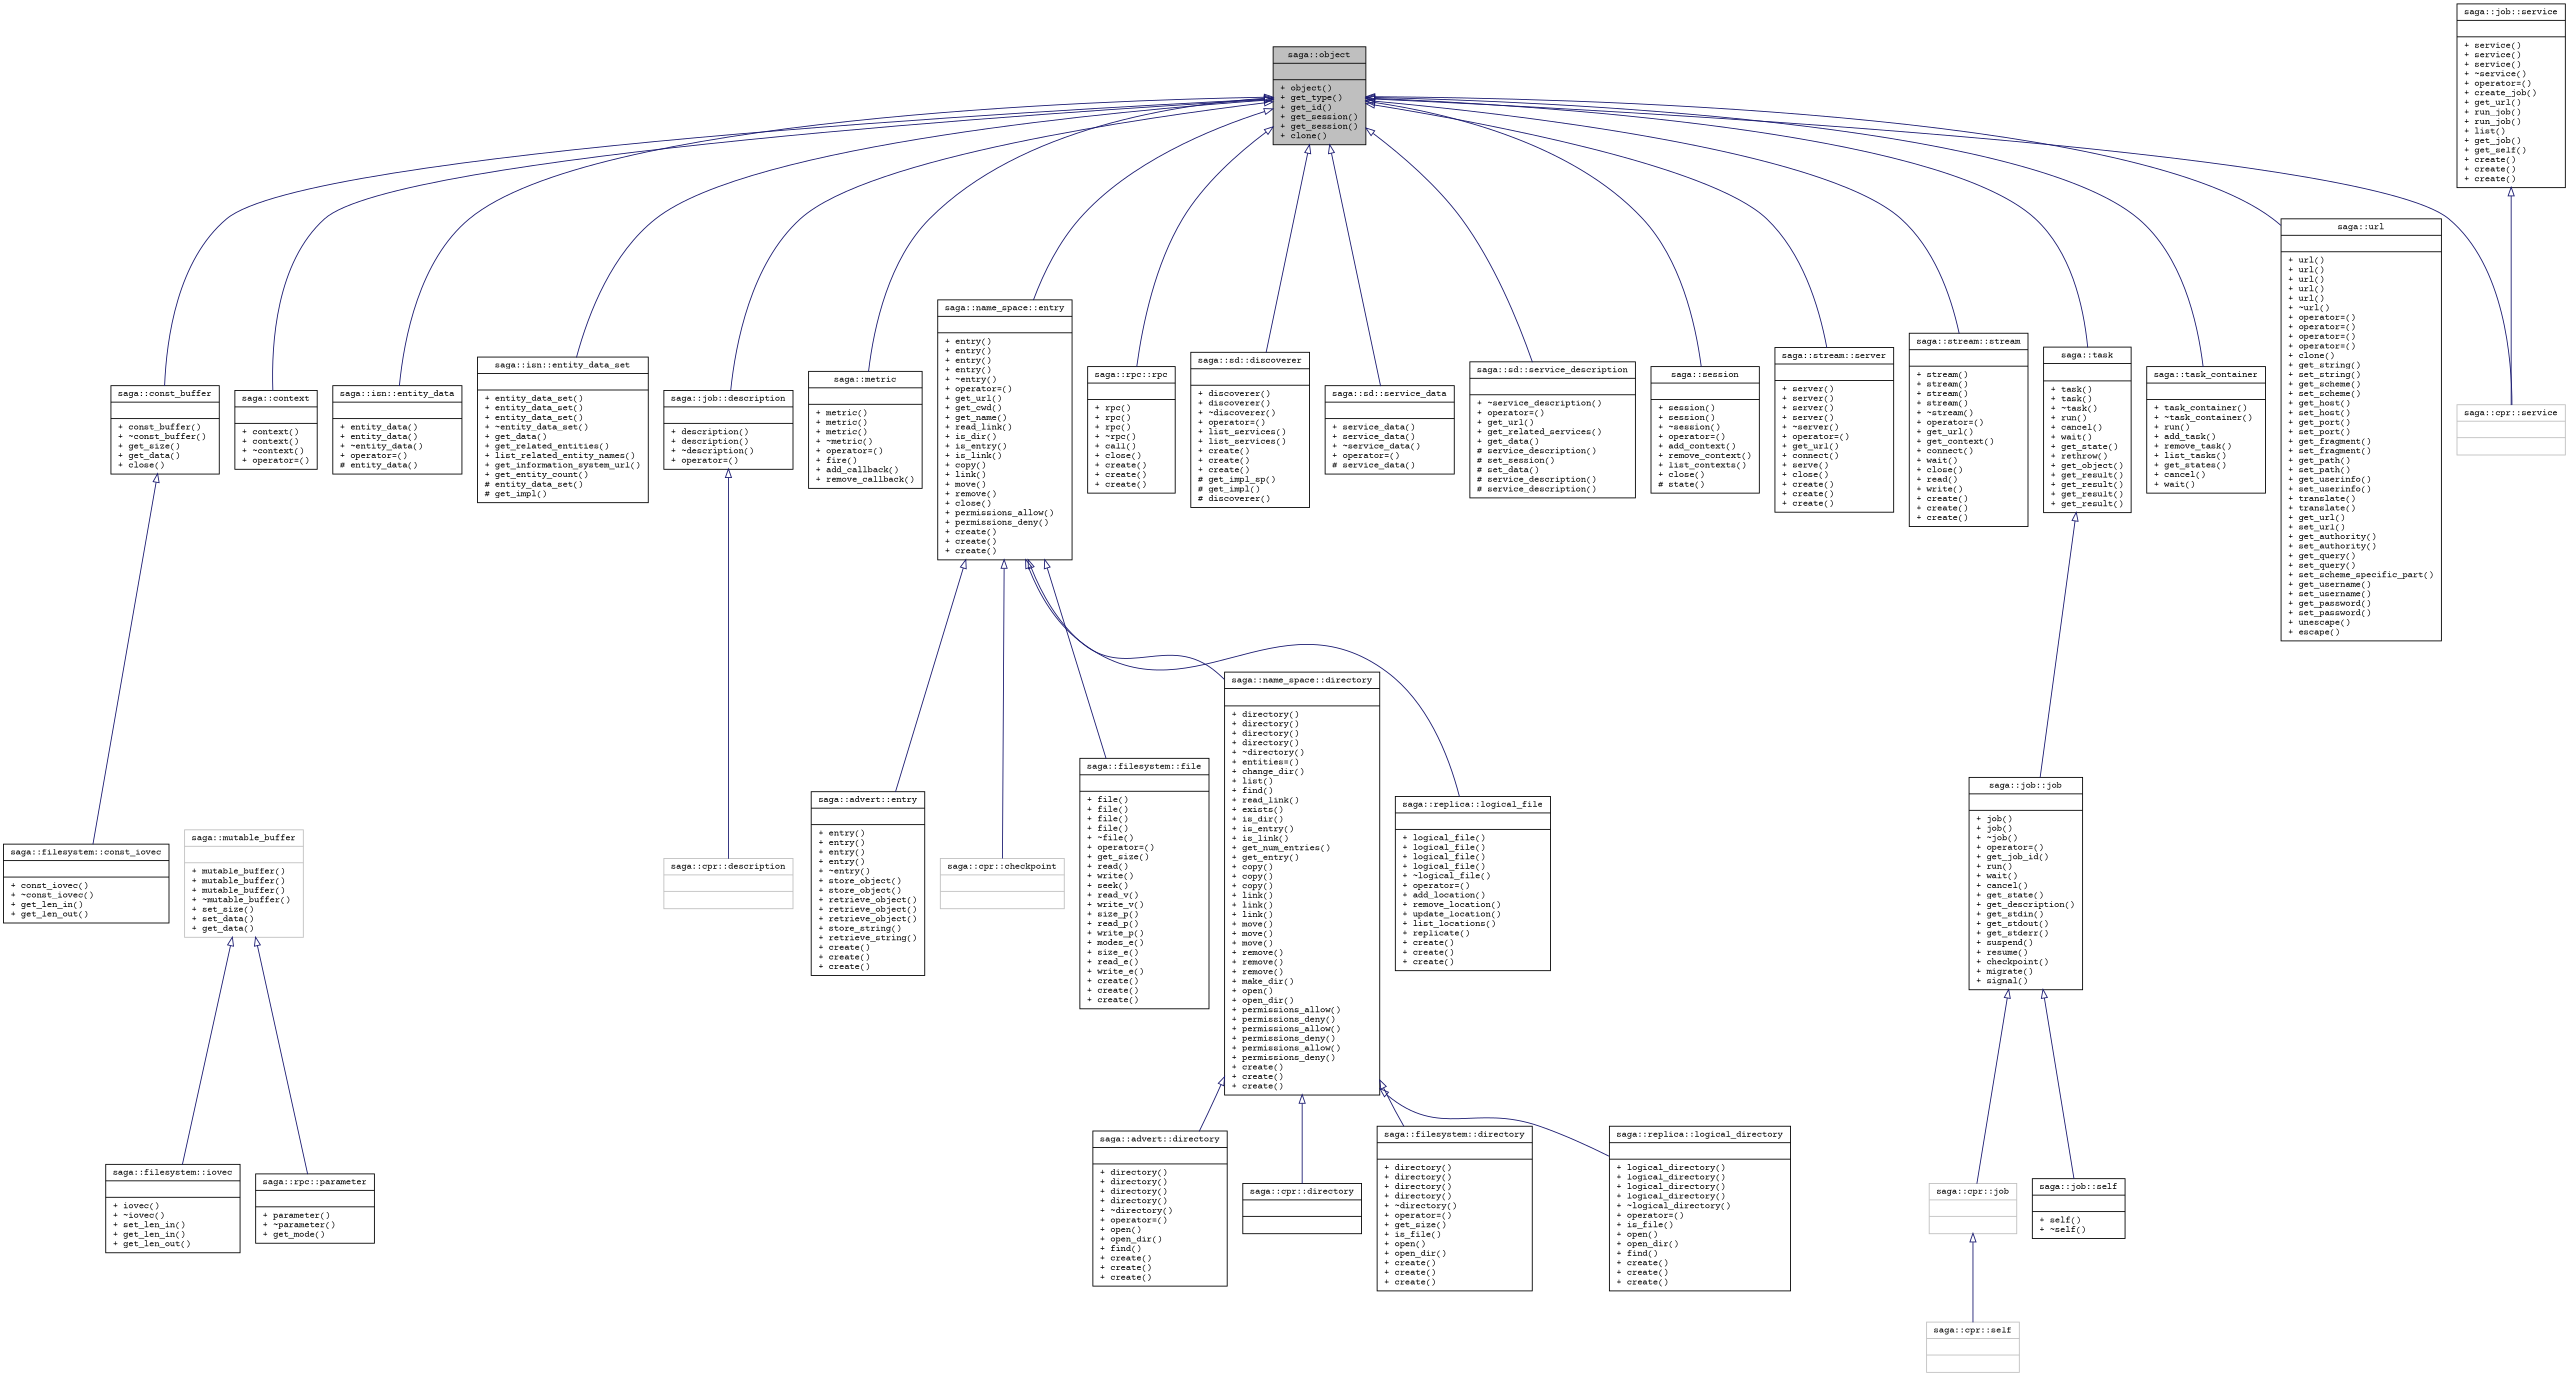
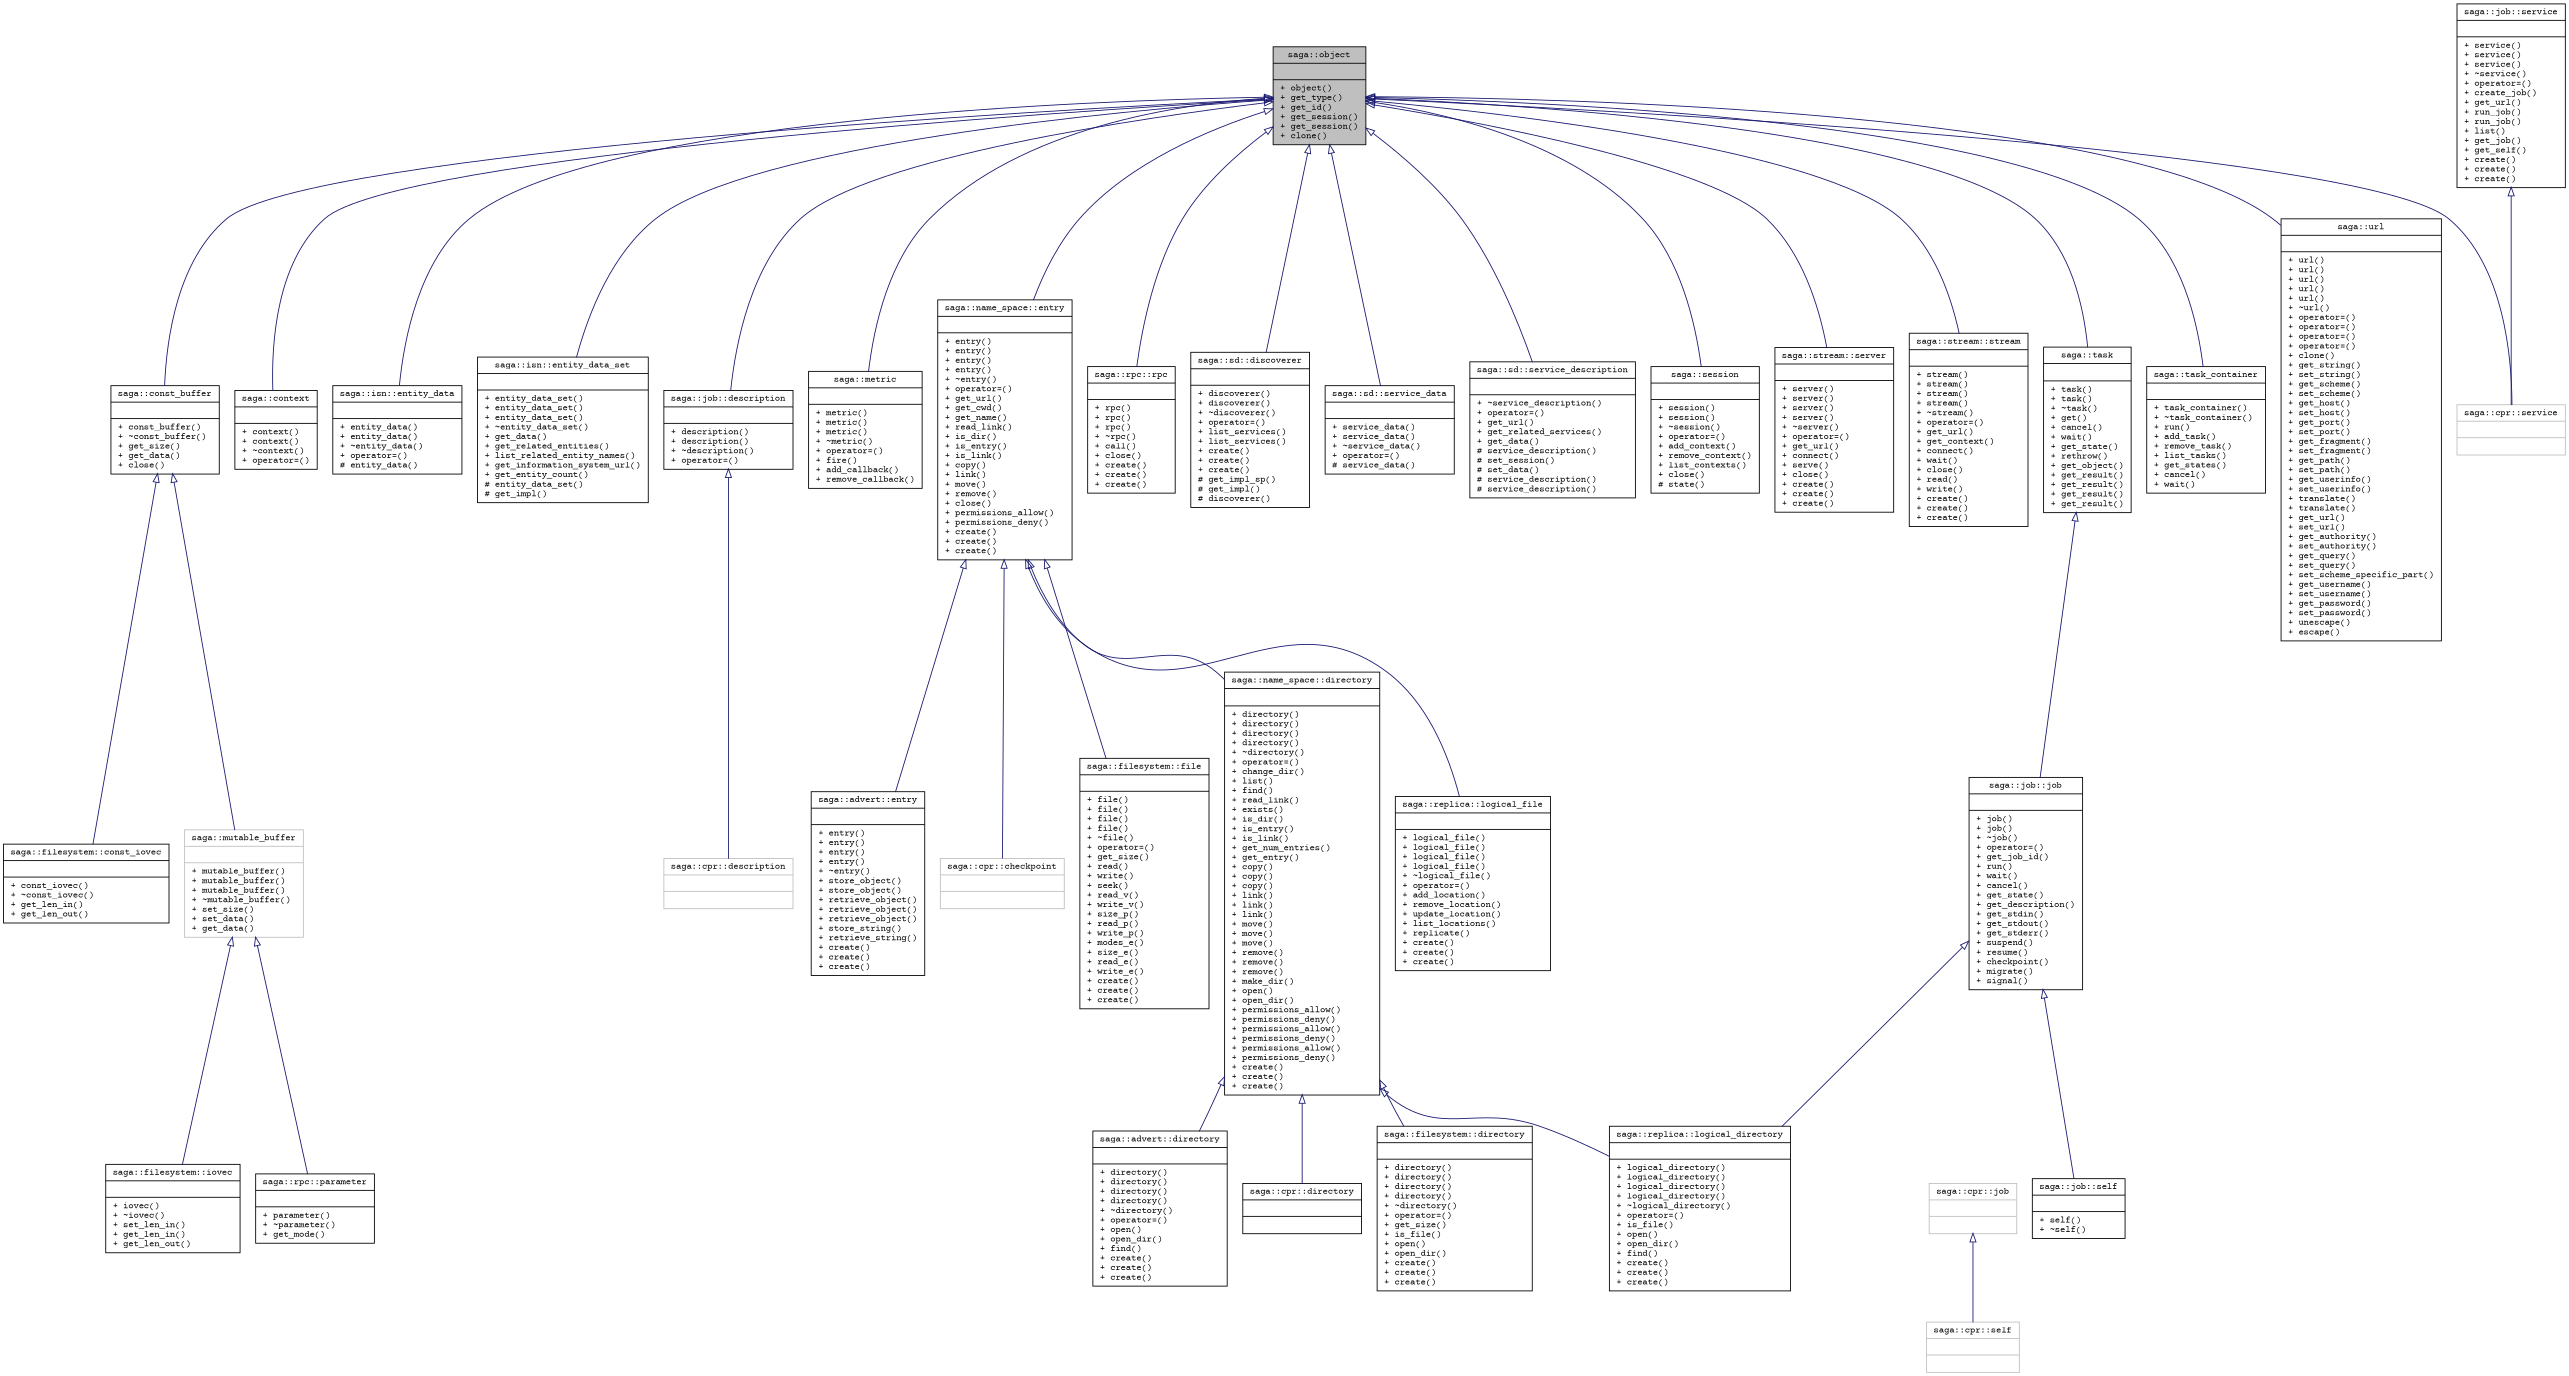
node "saga::task": text "+ run()" -> "+ get()"
edge "saga::mutable_buffer" -> "saga::const_buffer": added
node "saga::name_space::directory": text "+ entities=()" -> "+ operator=()"
edge "saga::cpr::job" -> "saga::job::job": now "saga::replica::logical_directory" -> "saga::job::job"
